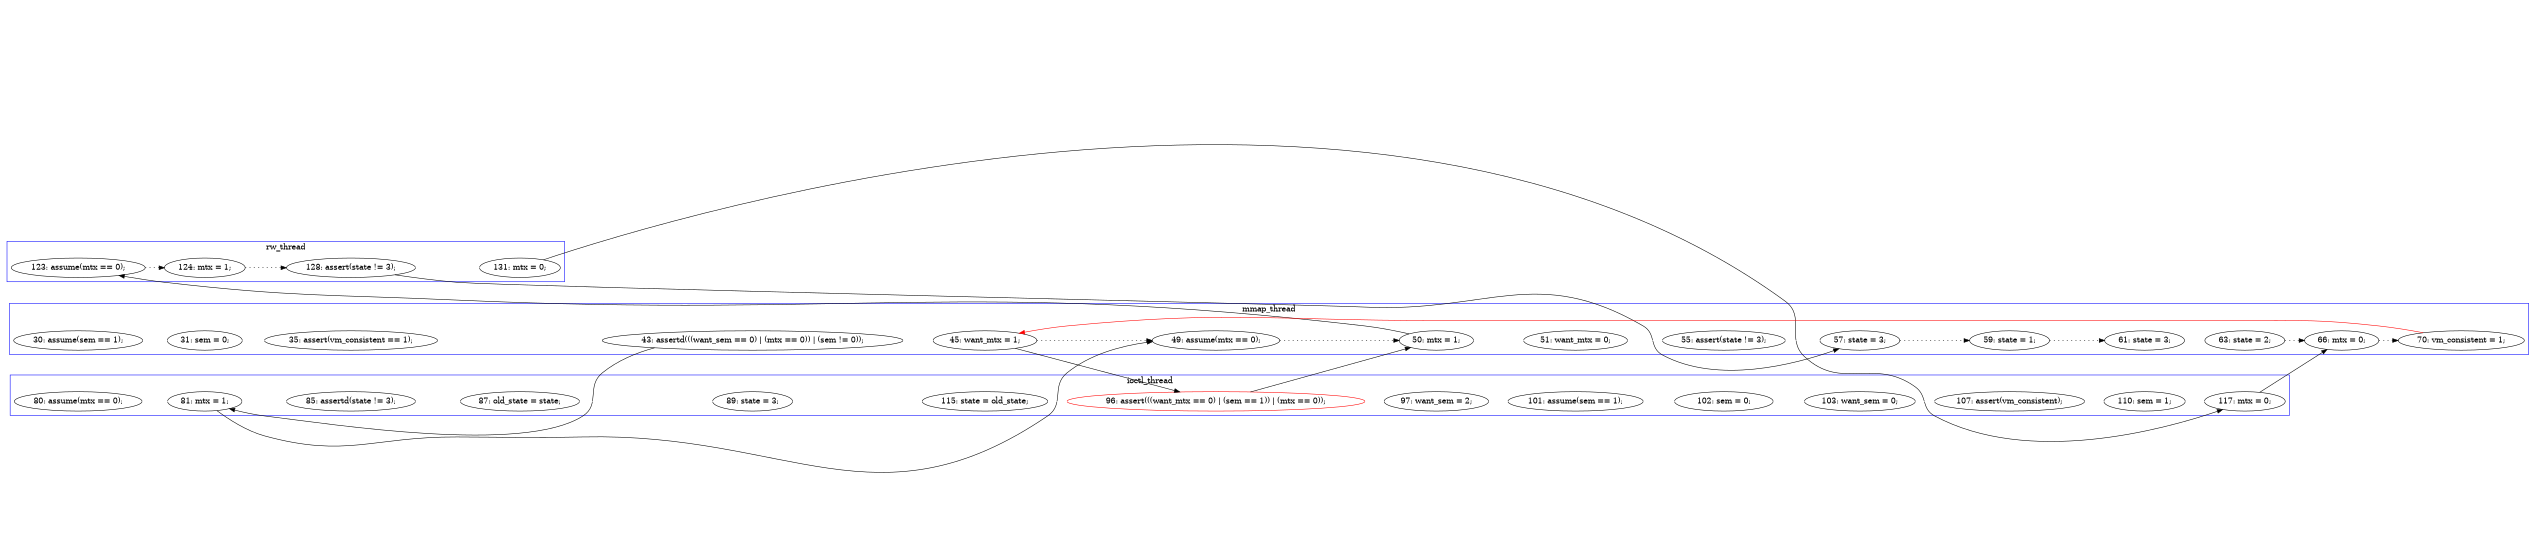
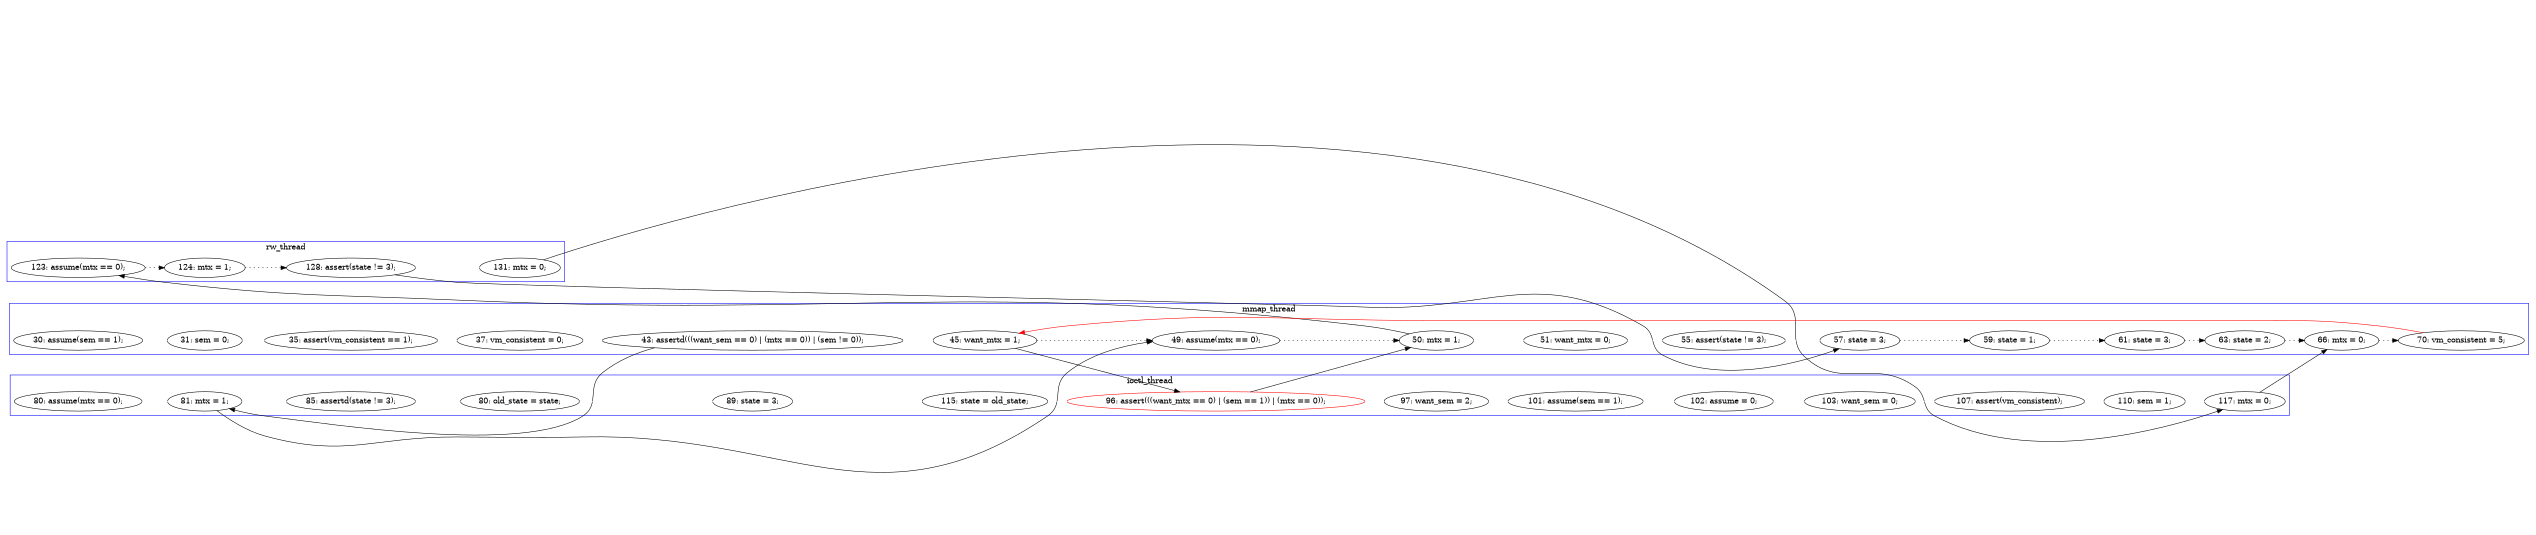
node "37: vm_consistent = 0;": added
edge "61: state = 3;" -> "63: state = 2;": added
node "70: vm_consistent = 1;": label "70: vm_consistent = 1;" -> "70: vm_consistent = 5;"
node "87: old_state = state;": label "87: old_state = state;" -> "80: old_state = state;"
node "102: sem = 0;": label "102: sem = 0;" -> "102: assume = 0;"
